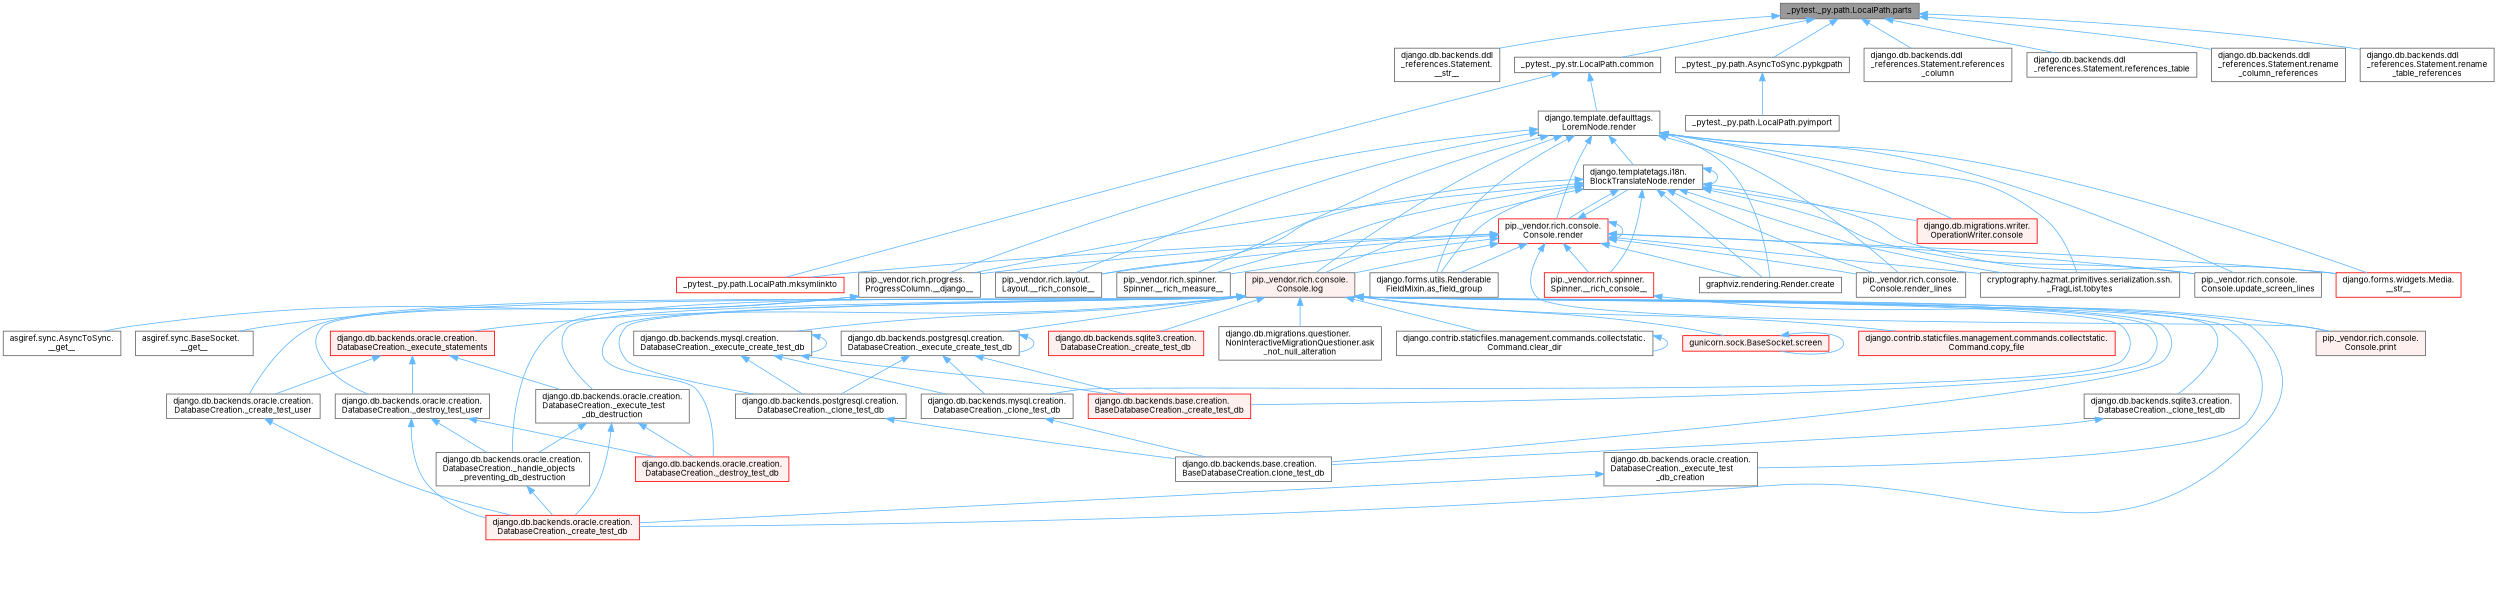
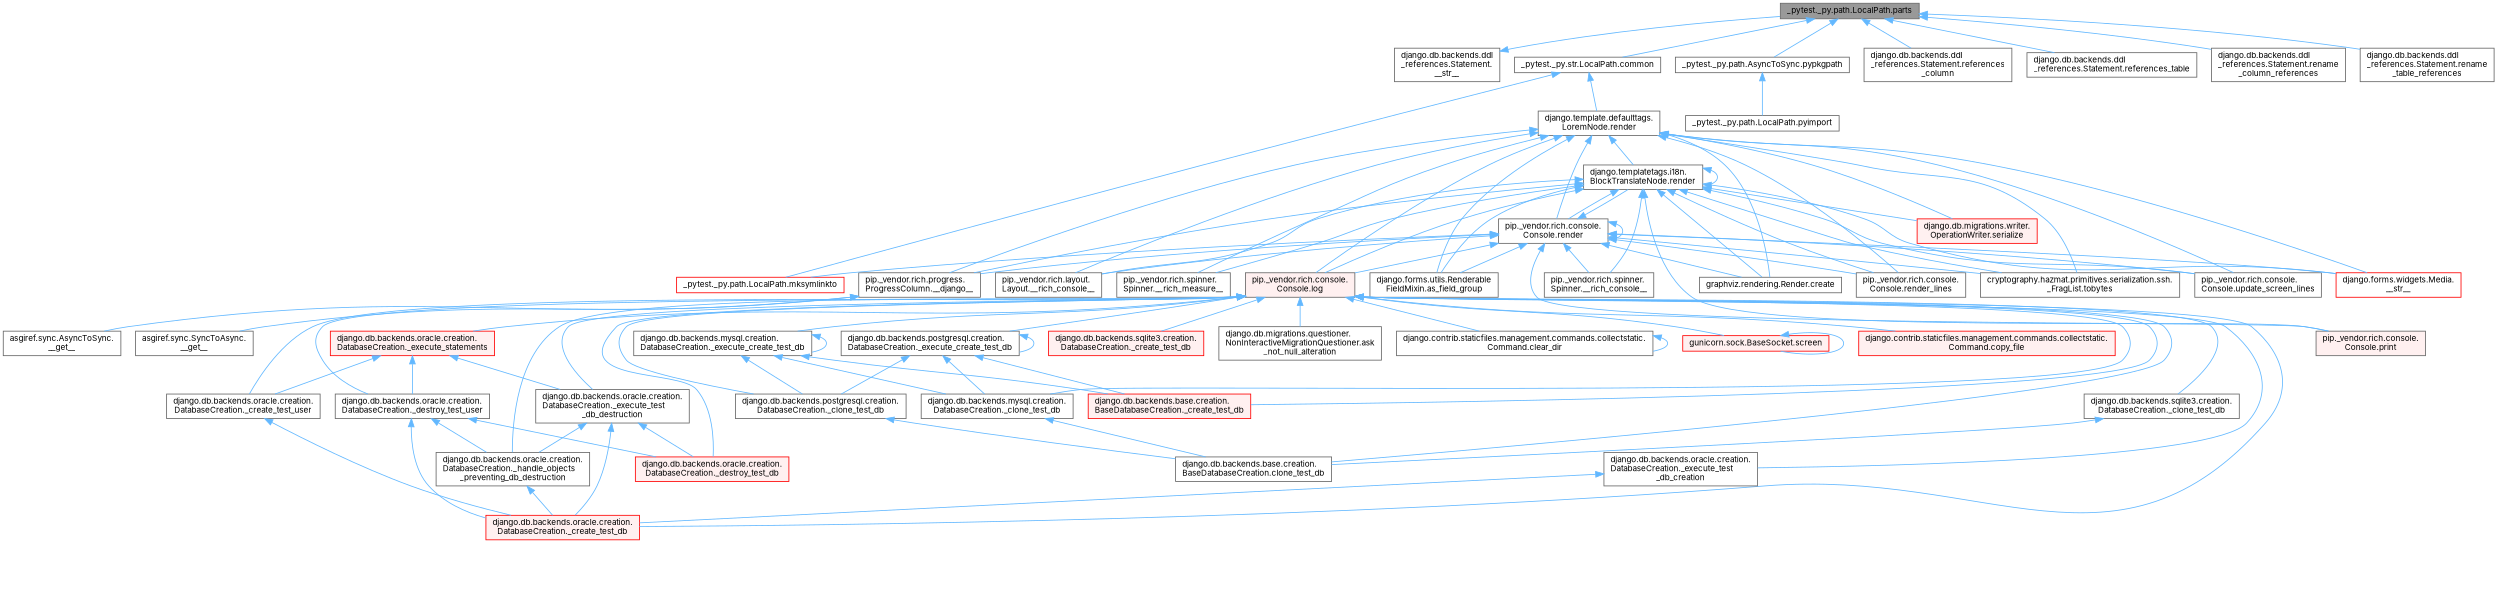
edge "django.db.backends.ddl _references.Statement. __str__" -> "_pytest._py.path.LocalPath.parts": reversed
node "pip._vendor.rich.console. Console.render": color red -> grey40
node "django.db.migrations.writer. OperationWriter.console": label "django.db.migrations.writer. OperationWriter.console" -> "django.db.migrations.writer. OperationWriter.serialize"
edge "pip._vendor.rich.spinner. Spinner.__rich_measure__" -> "pip._vendor.rich.console. Console.render": removed
node "pip._vendor.rich.spinner. Spinner.__rich_console__": color red -> grey40
edge "pip._vendor.rich.console. Console.print" -> "pip._vendor.rich.spinner. Spinner.__rich_console__": now "pip._vendor.rich.console. Console.print" -> "django.templatetags.i18n. BlockTranslateNode.render"
node "asgiref.sync.BaseSocket. __get__": label "asgiref.sync.BaseSocket. __get__" -> "asgiref.sync.SyncToAsync. __get__"
